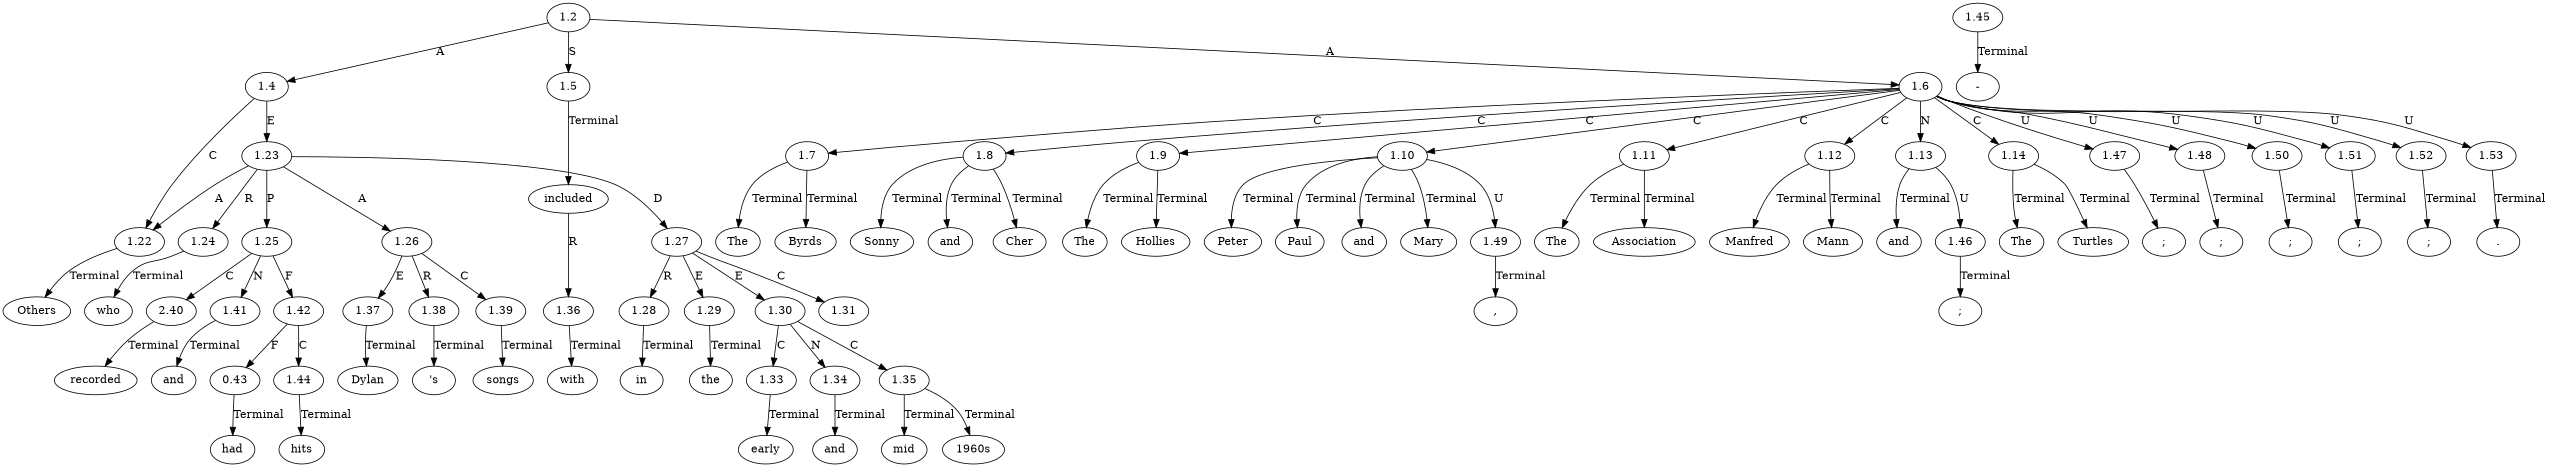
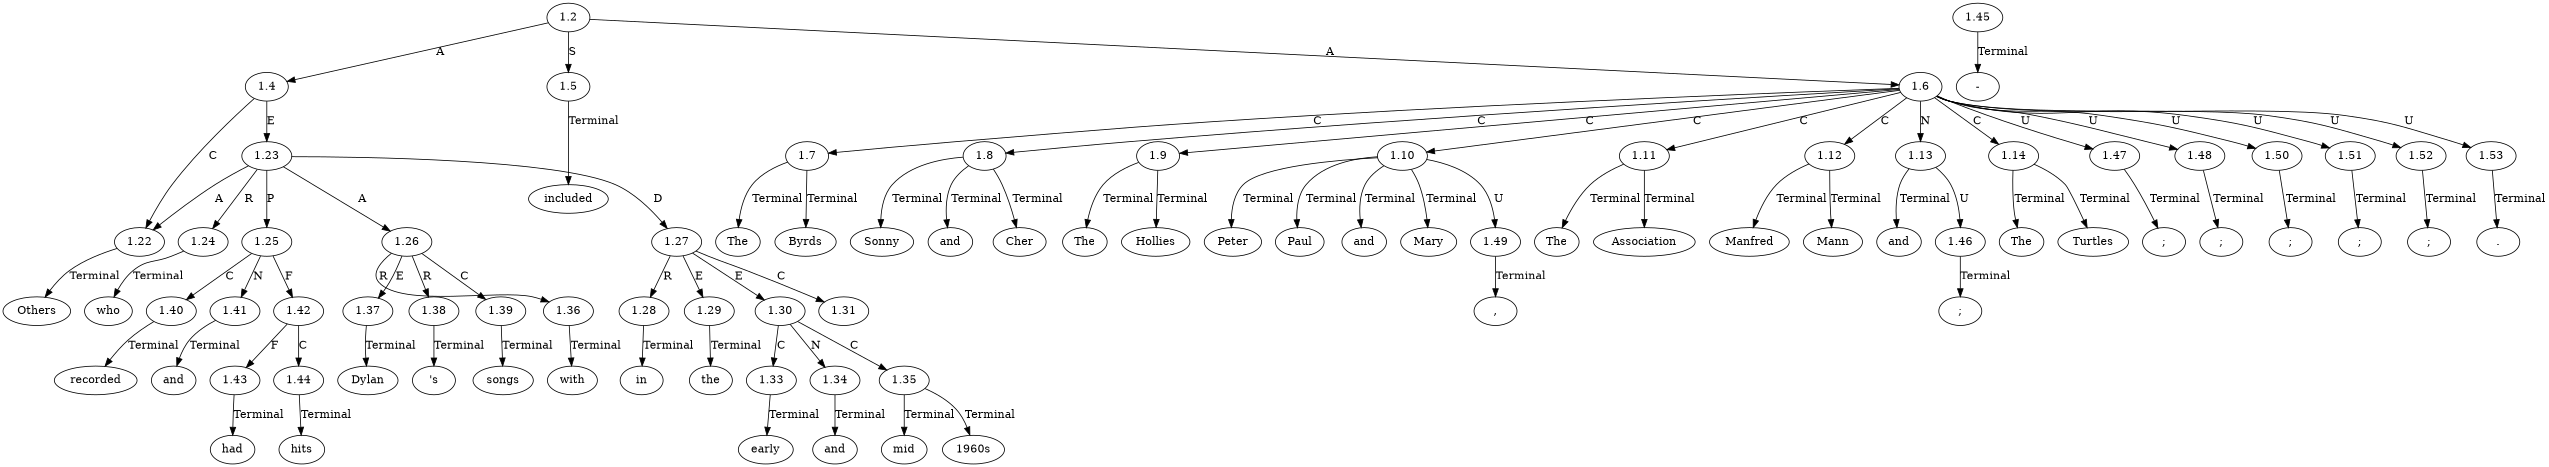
edge "included" -> "1.36": now "1.26" -> "1.36"
node "2.40": label "2.40" -> "1.40"
node "0.43": label "0.43" -> "1.43"
